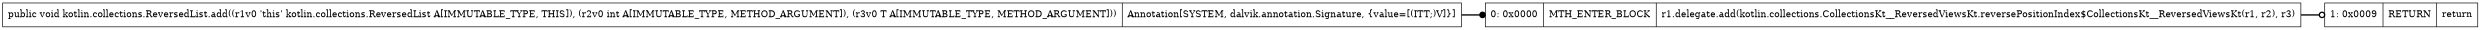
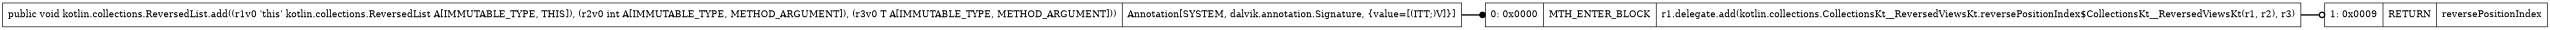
node "1: 0x0009": text "return" -> "reversePositionIndex"
